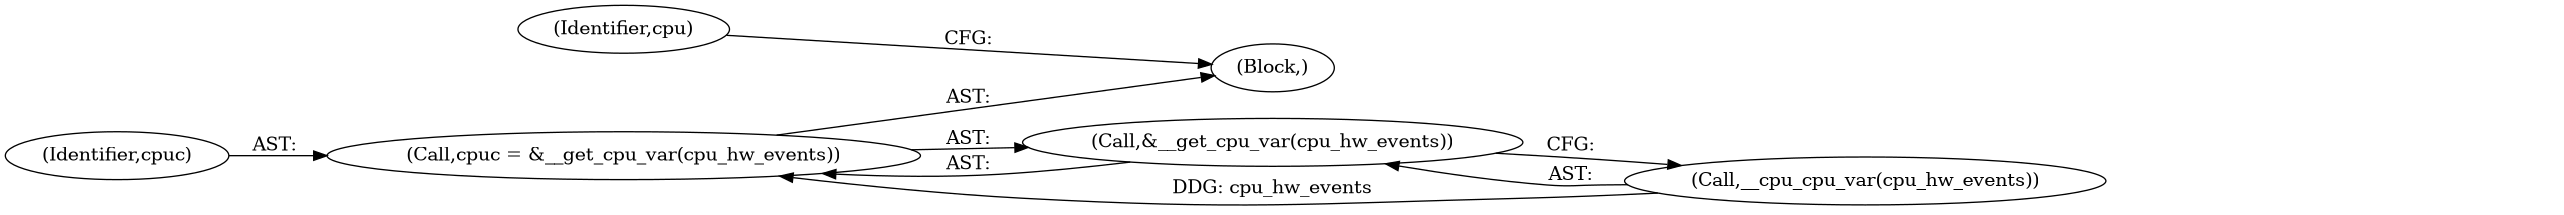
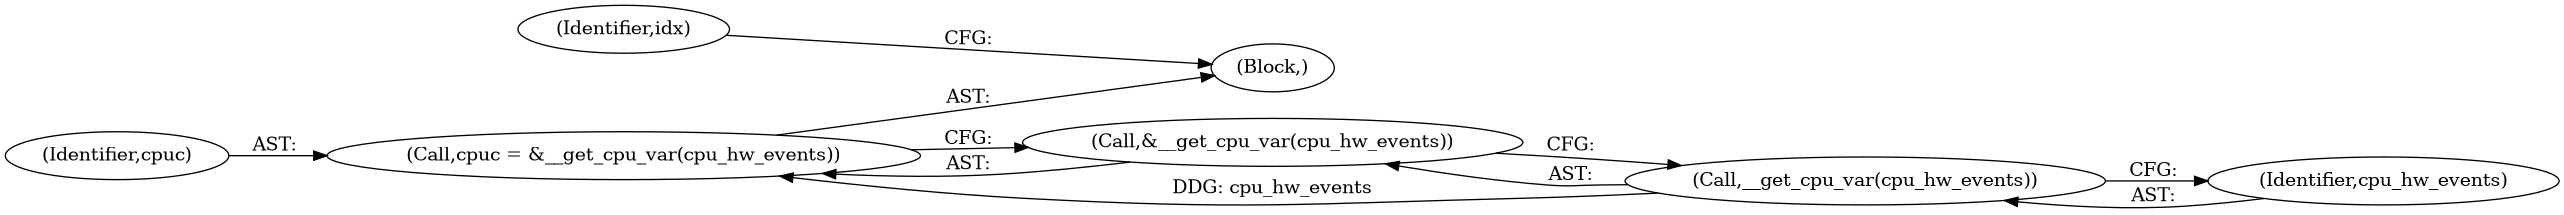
node "(Identifier,cpu)": label "(Identifier,cpu)" -> "(Identifier,idx)"
edge "(Call,cpuc = &__get_cpu_var(cpu_hw_events))" -> "(Call,&__get_cpu_var(cpu_hw_events))": label "AST: " -> "CFG: "
node "(Call,__cpu_cpu_var(cpu_hw_events))": label "(Call,__cpu_cpu_var(cpu_hw_events))" -> "(Call,__get_cpu_var(cpu_hw_events))"
node "(Identifier,cpu_hw_events)": added
